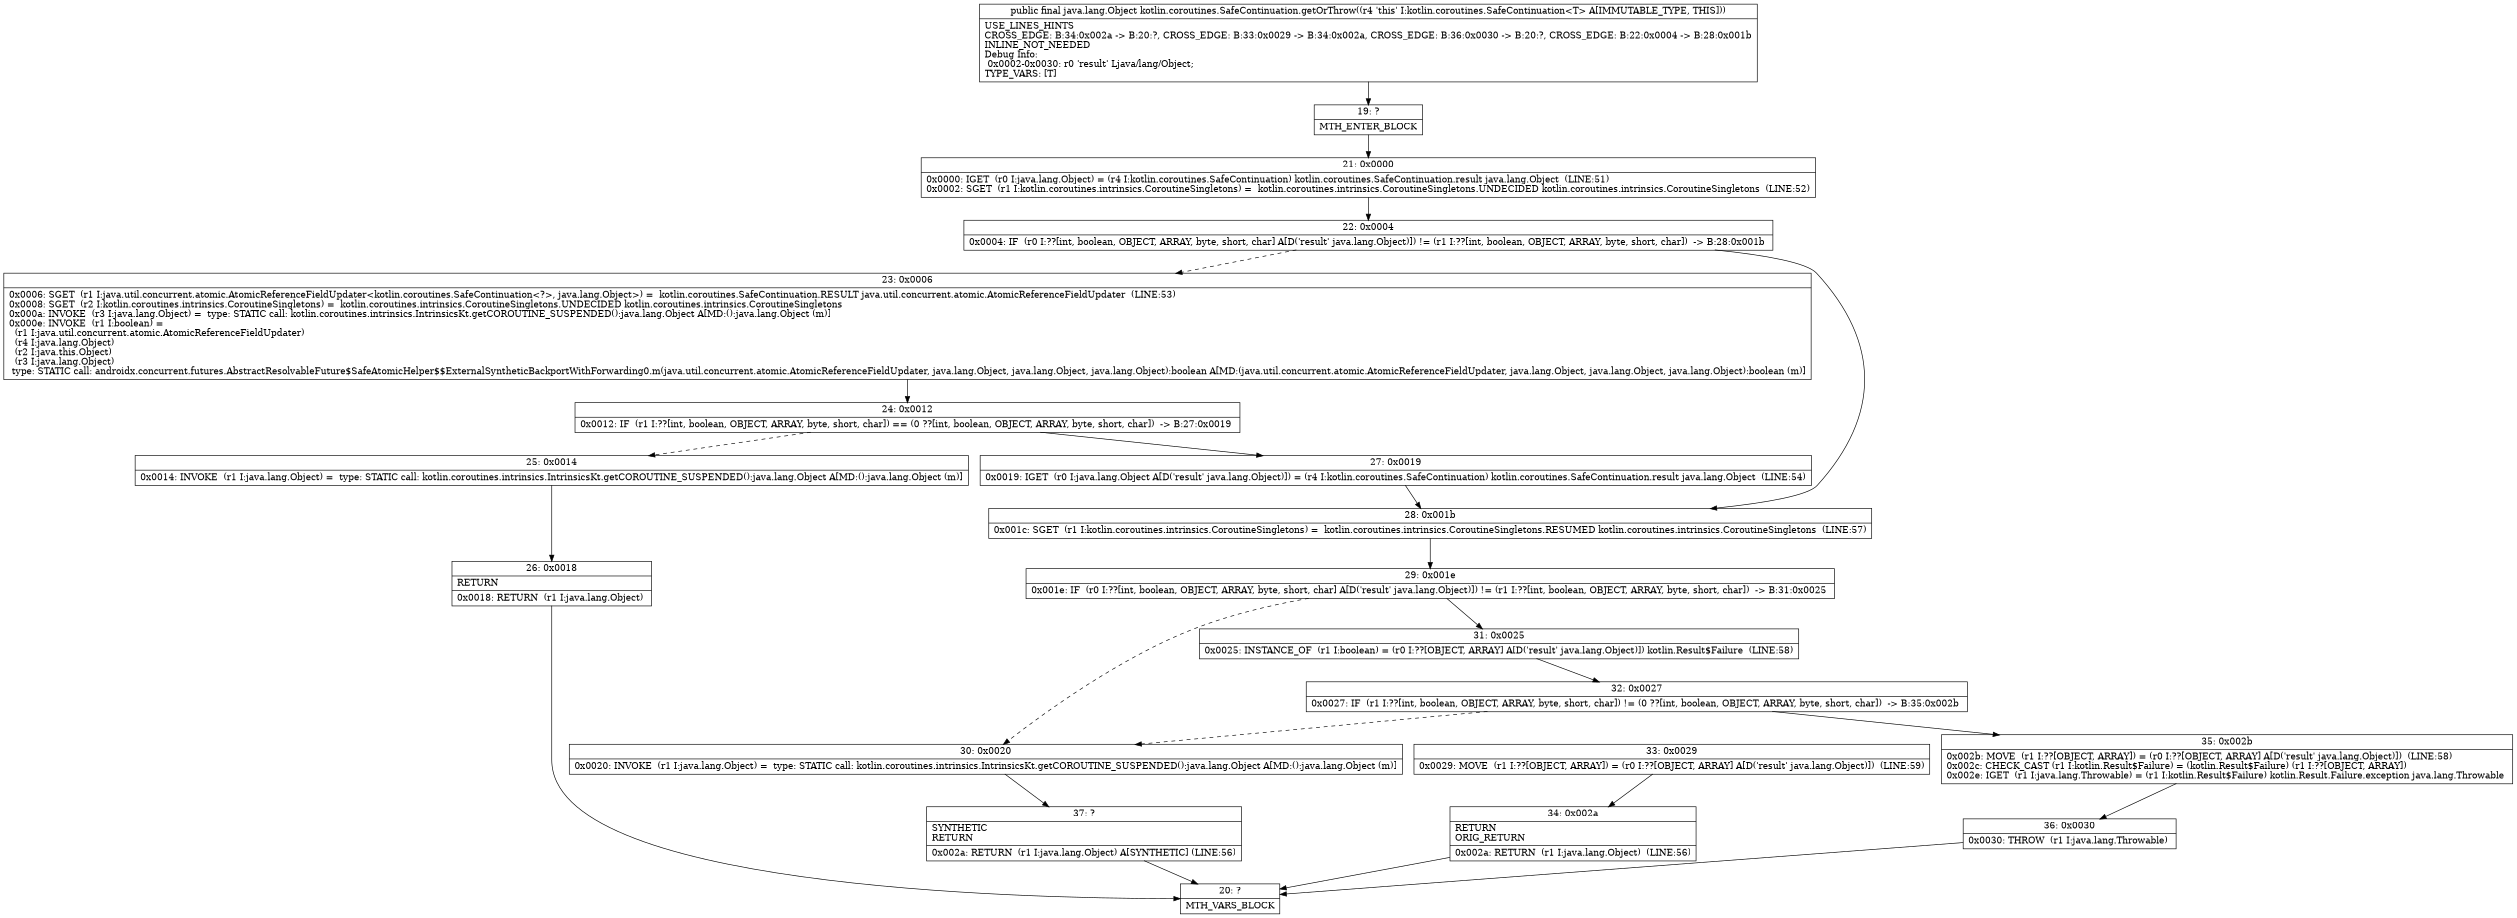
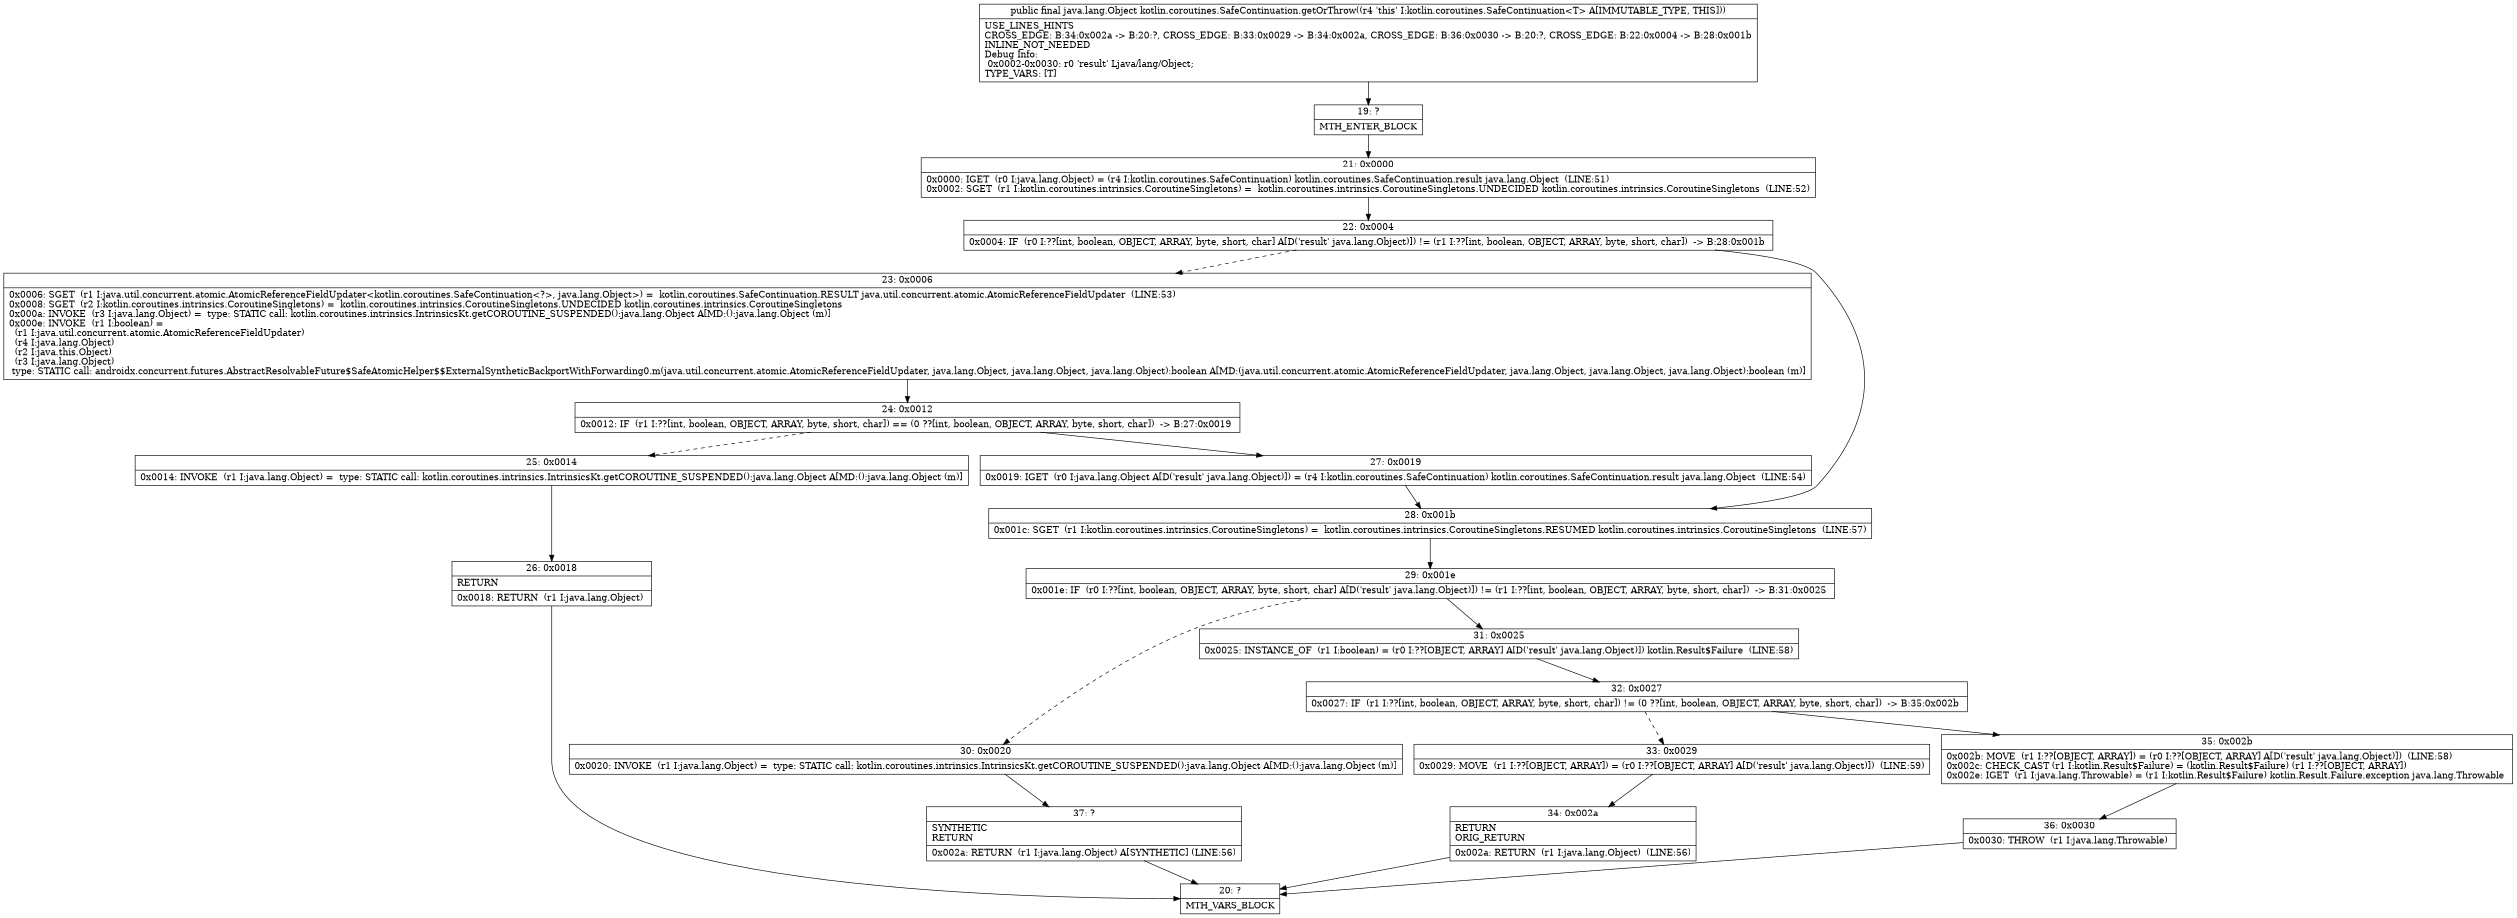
edge "32: 0x0027" -> "30: 0x0020": now "32: 0x0027" -> "33: 0x0029"
